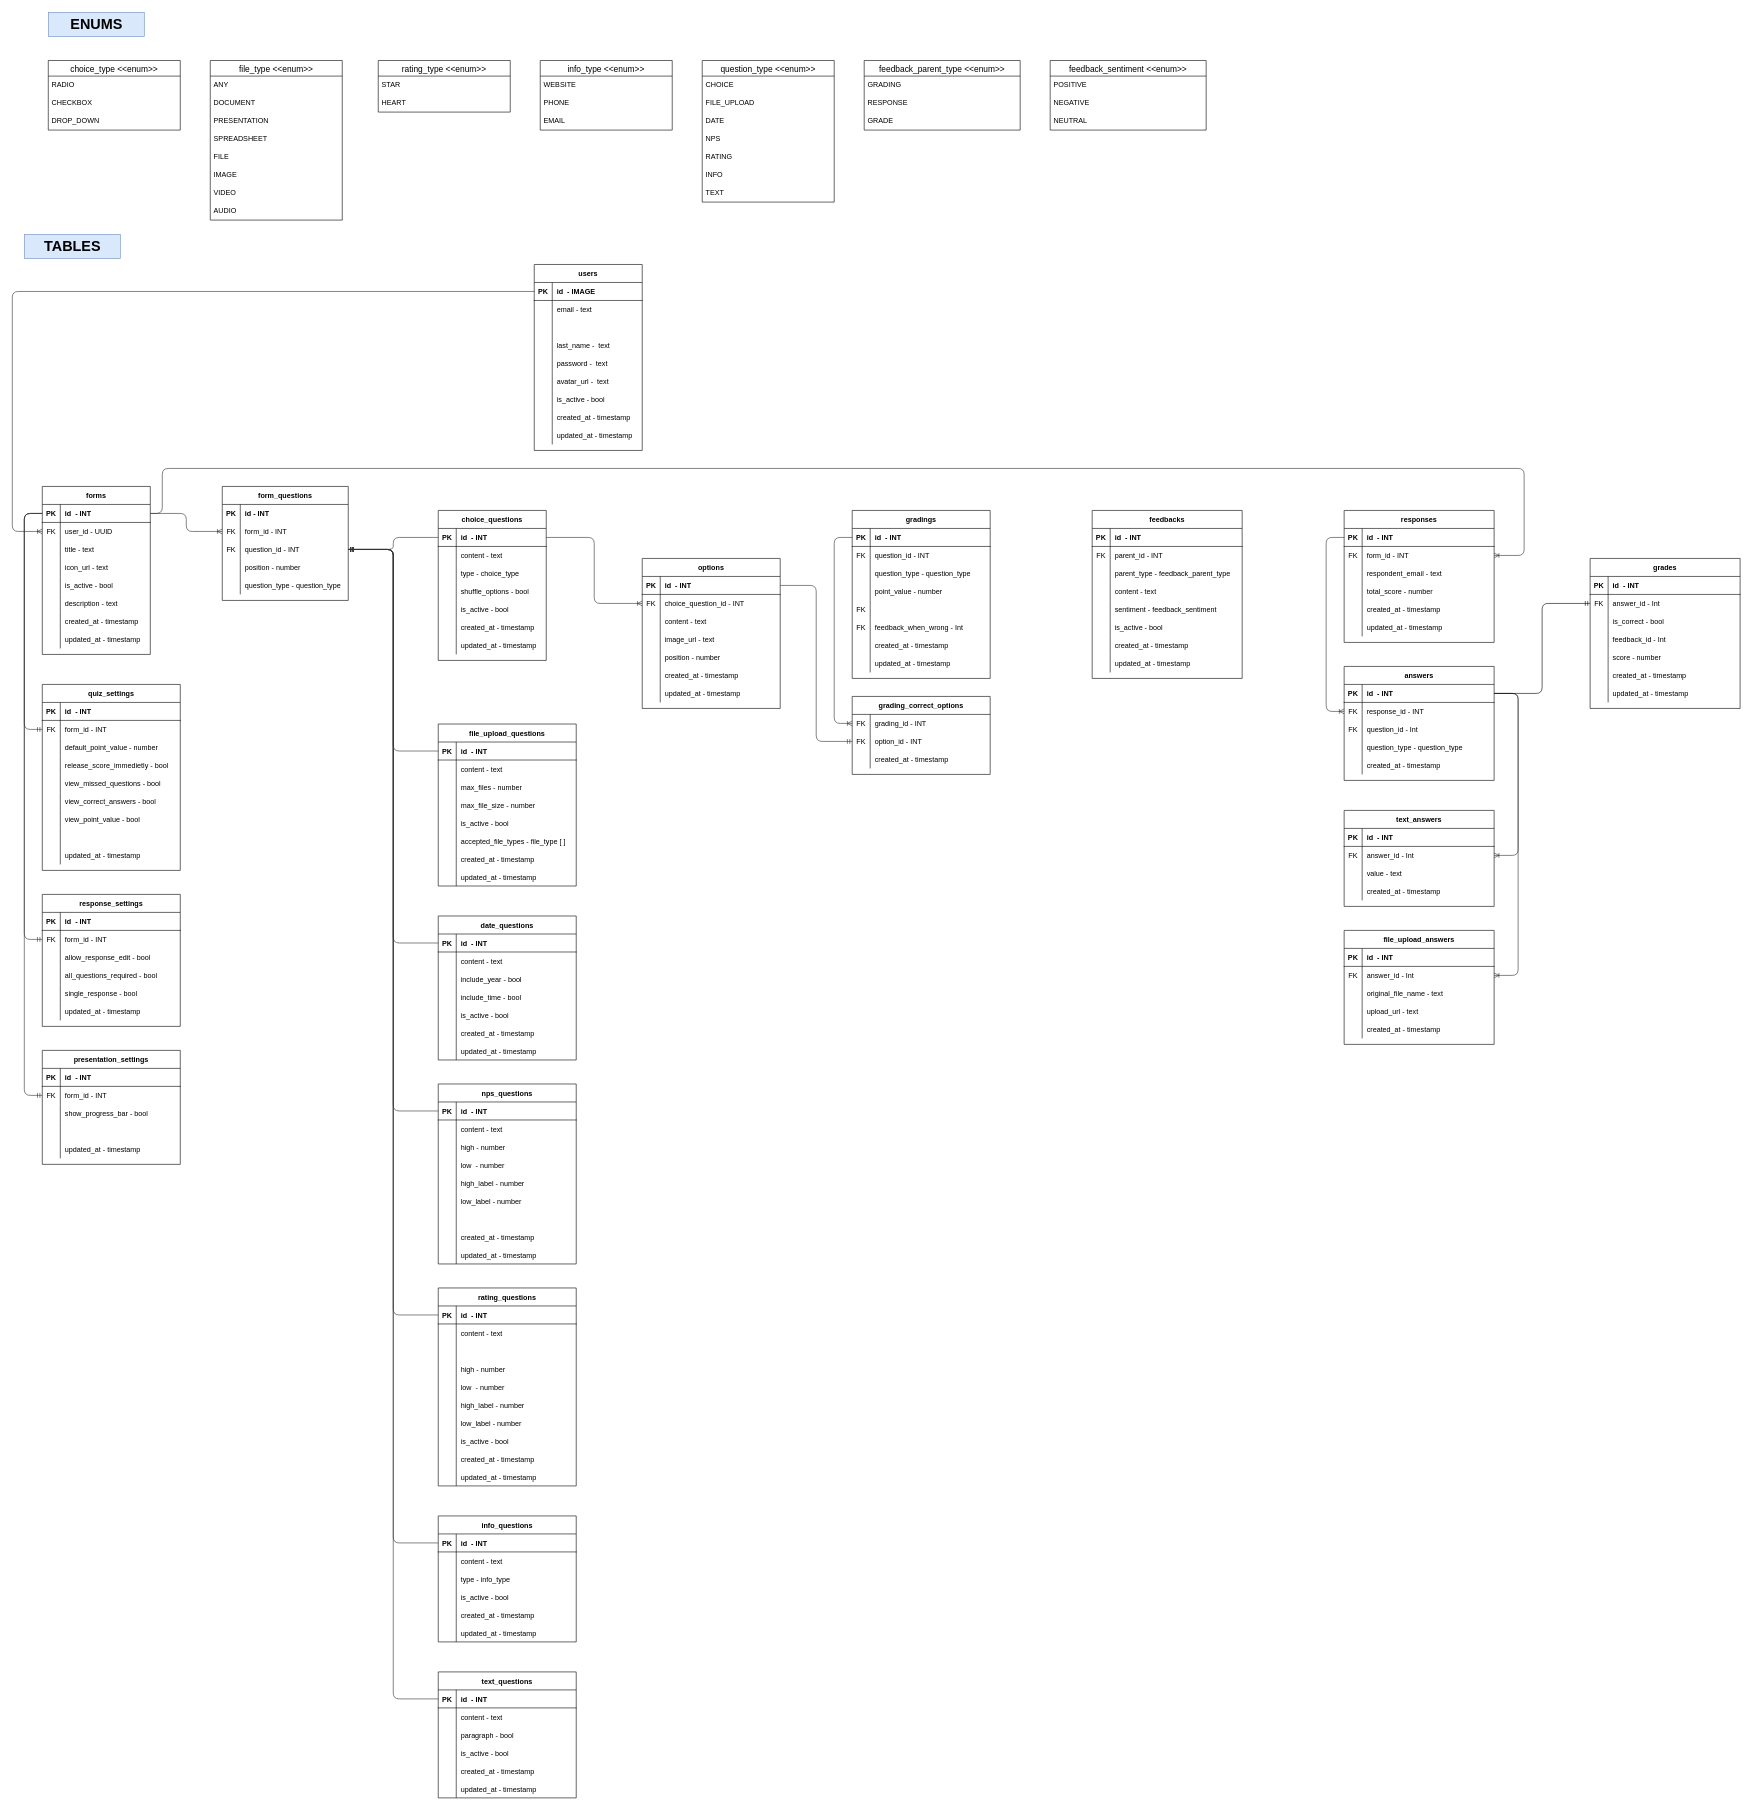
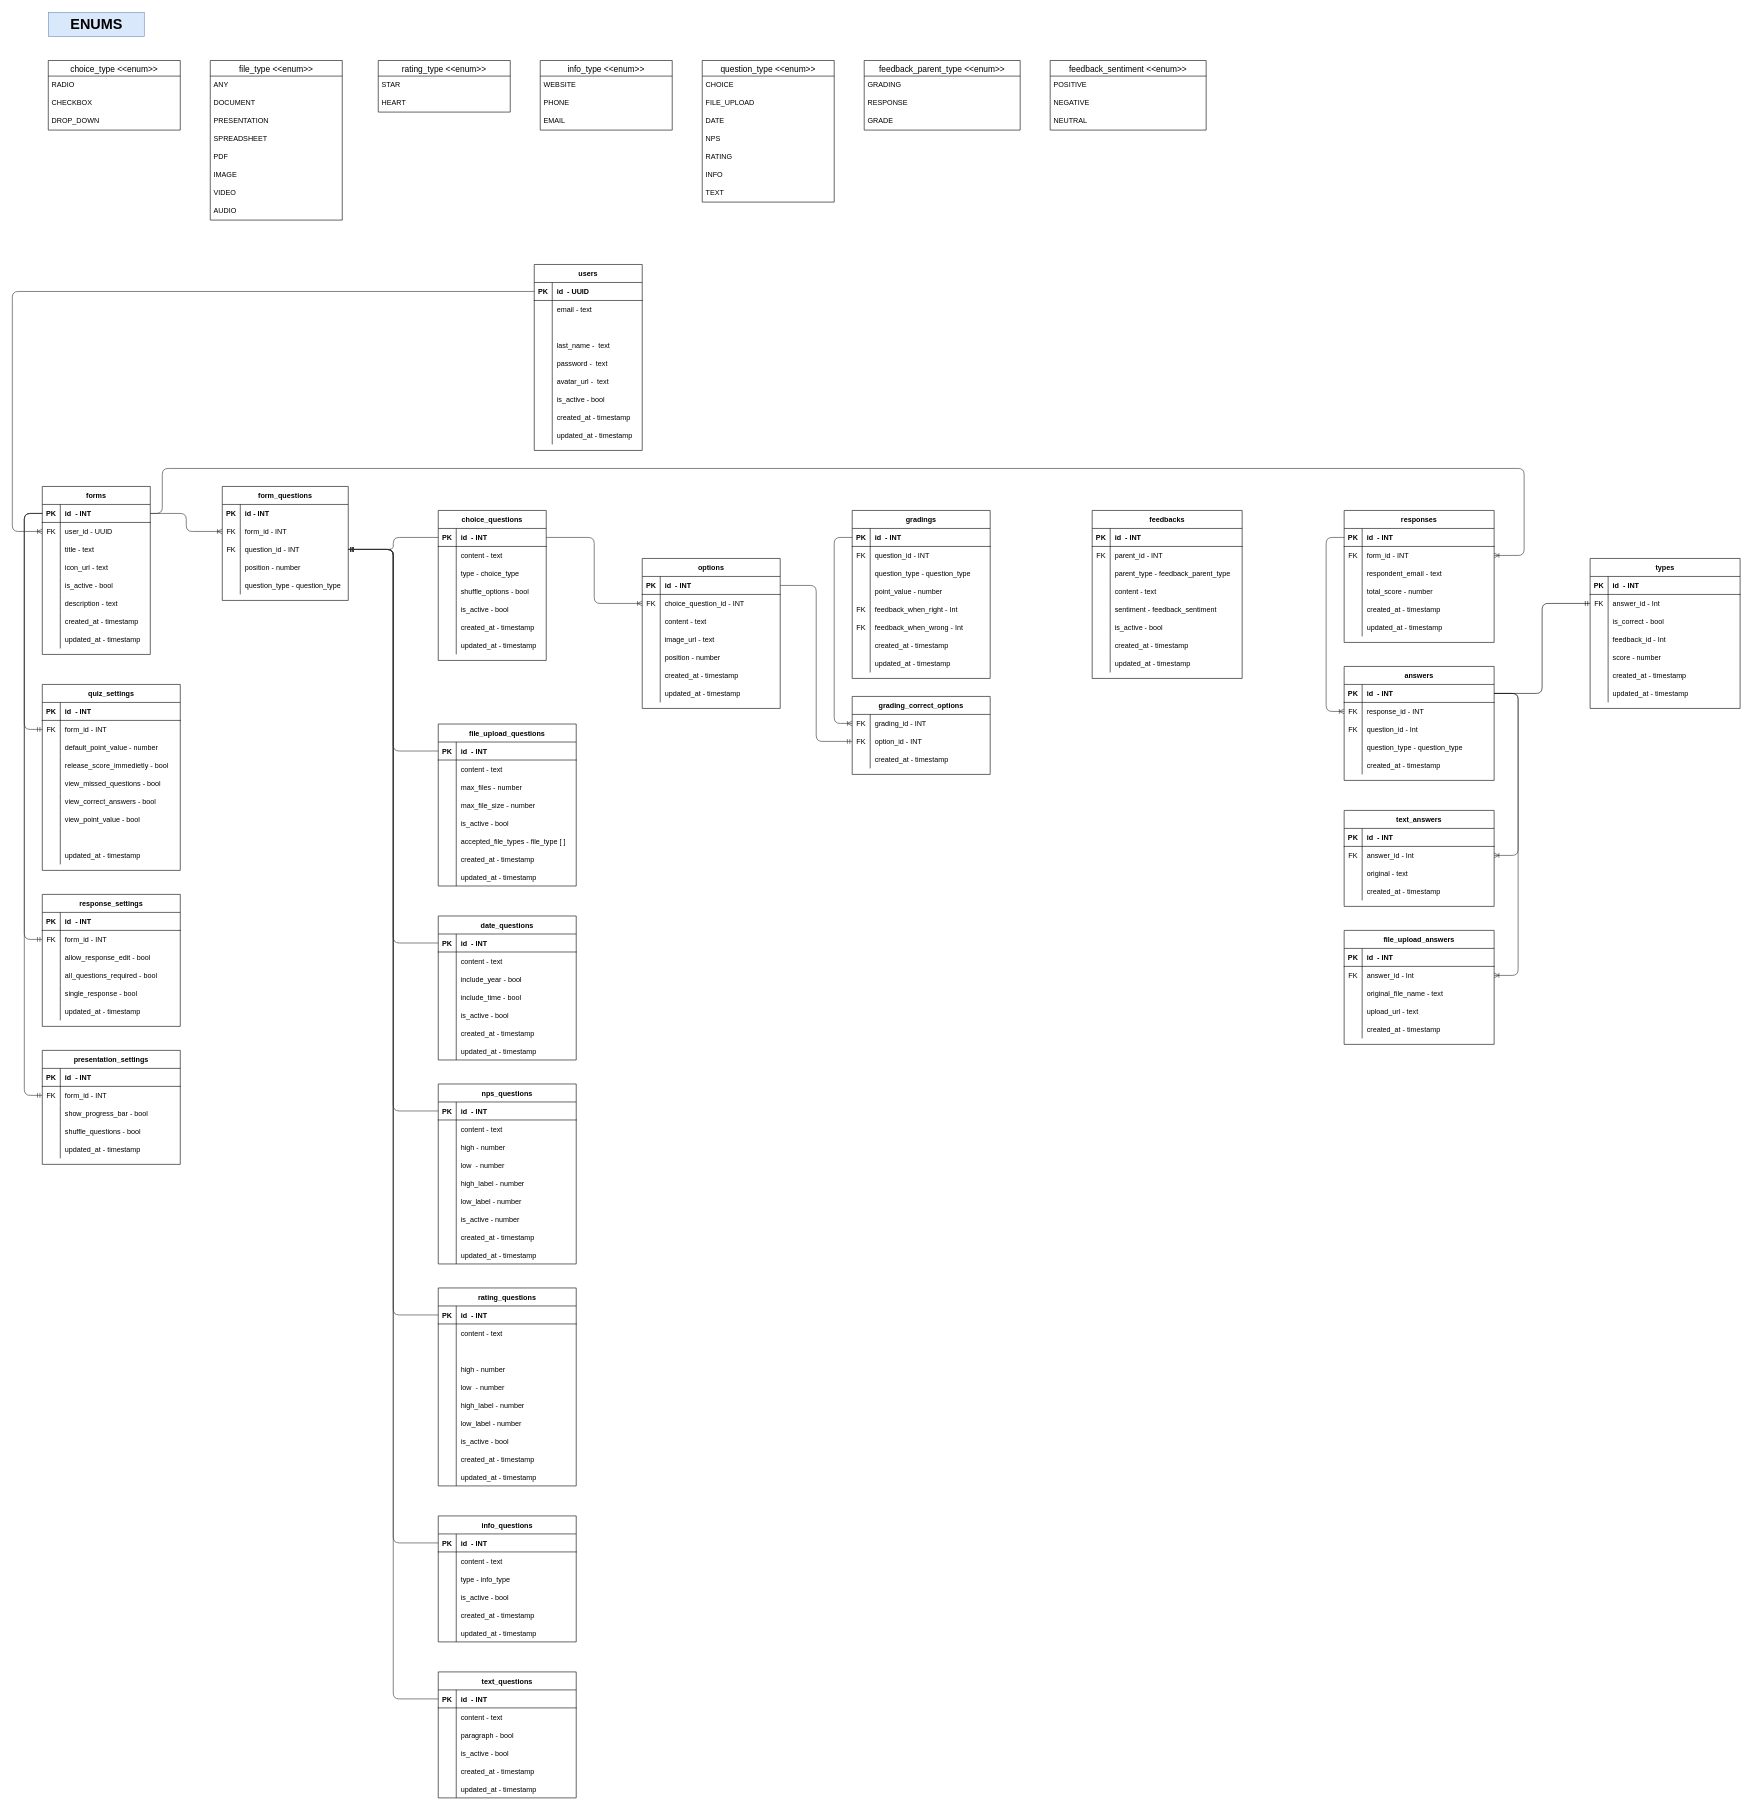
node "FILE": label "FILE" -> "PDF"
node "TABLES": removed
node "id - IMAGE": label "id - IMAGE" -> "id - UUID"
node "grades": label "grades" -> "types"
node "feedback_when_right - Int": added
node "value - text": label "value - text" -> "original - text"
node "shuffle_questions - bool": added
node "is_active - number": added
